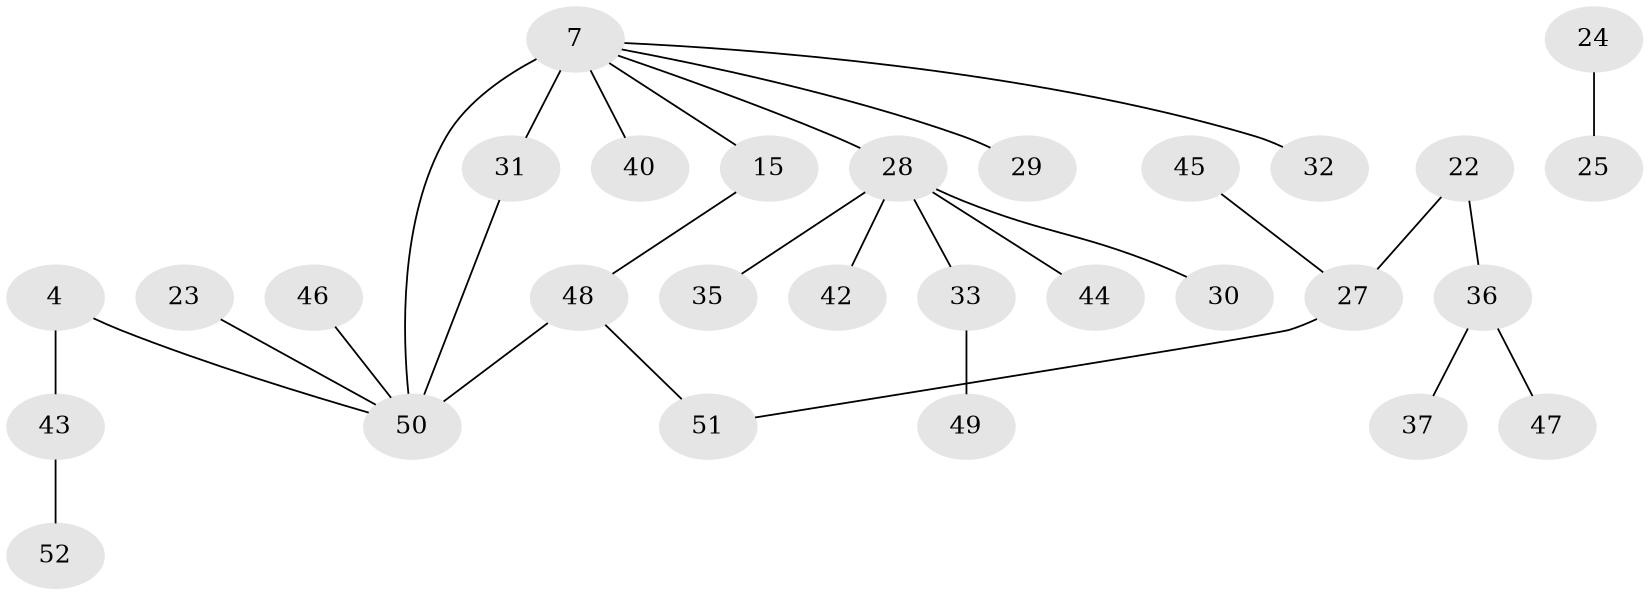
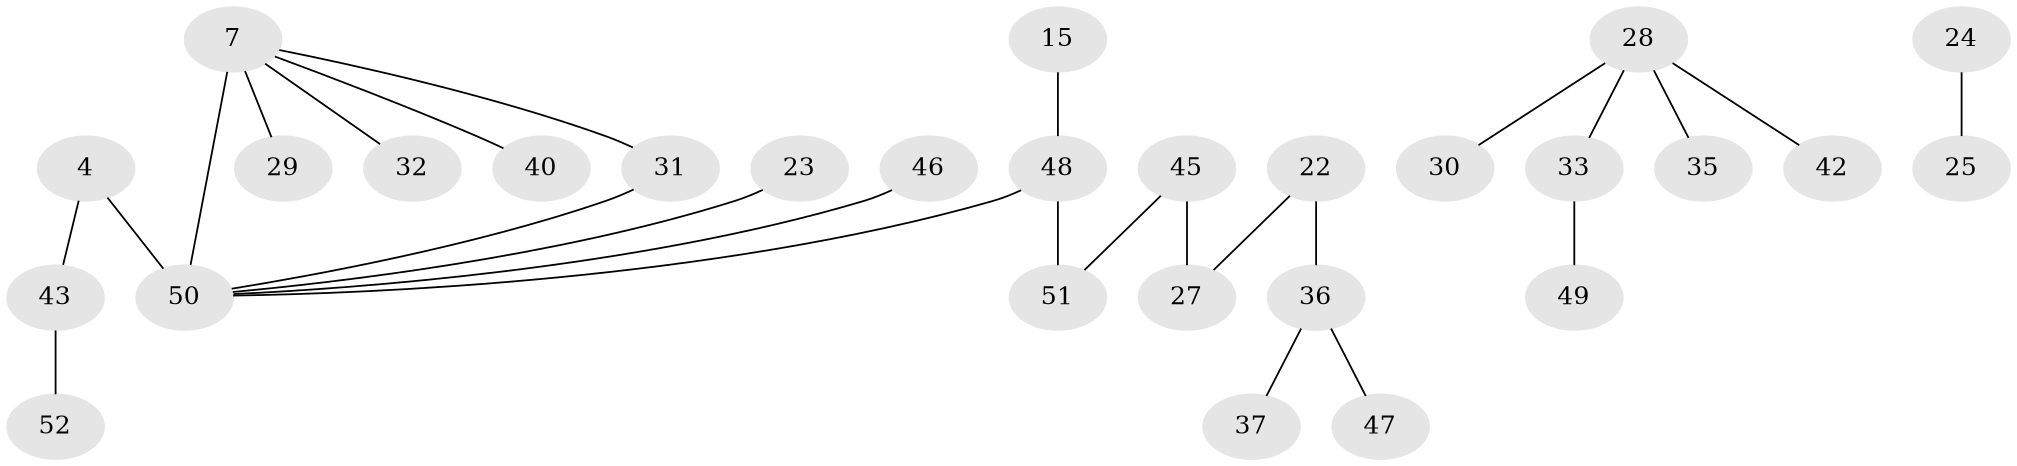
edge "7" -- "28": removed
edge "7" -- "15": removed
node "44": removed
edge "27" -- "51": now "45" -- "51"
